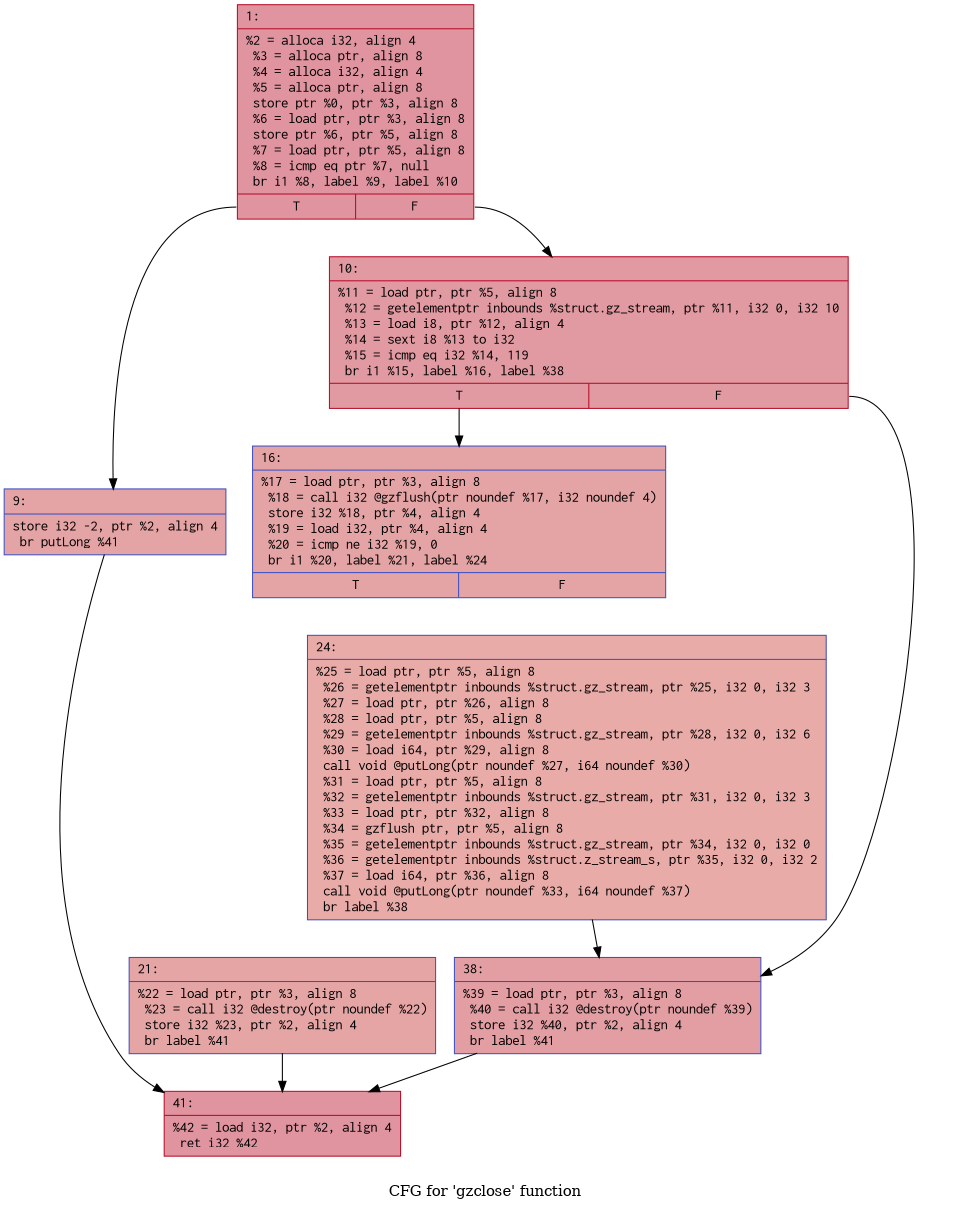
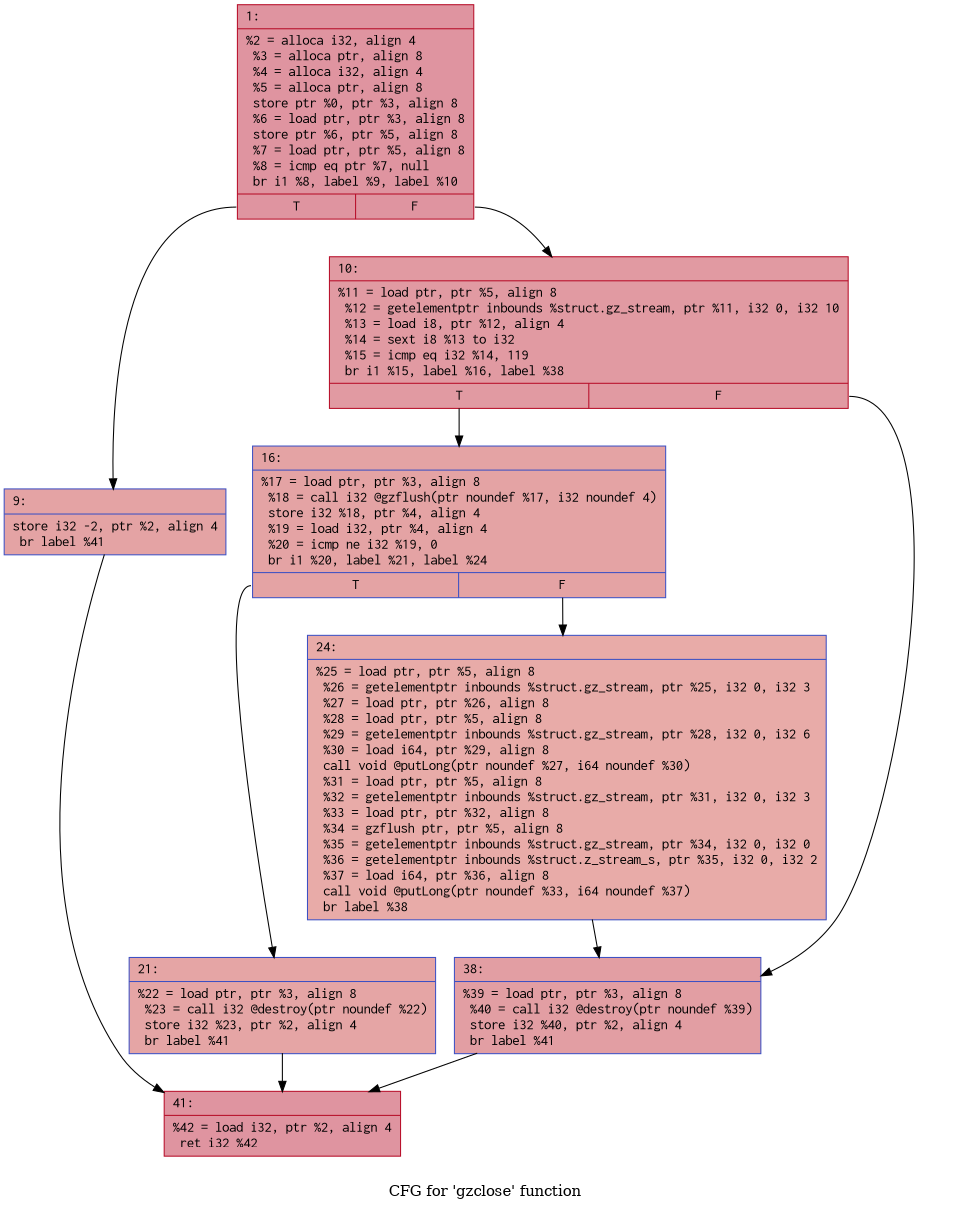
node "9:": text "br putLong %41" -> "br label %41"
edge "16:" -> "24:": added
edge "16:" -> "21:": added
